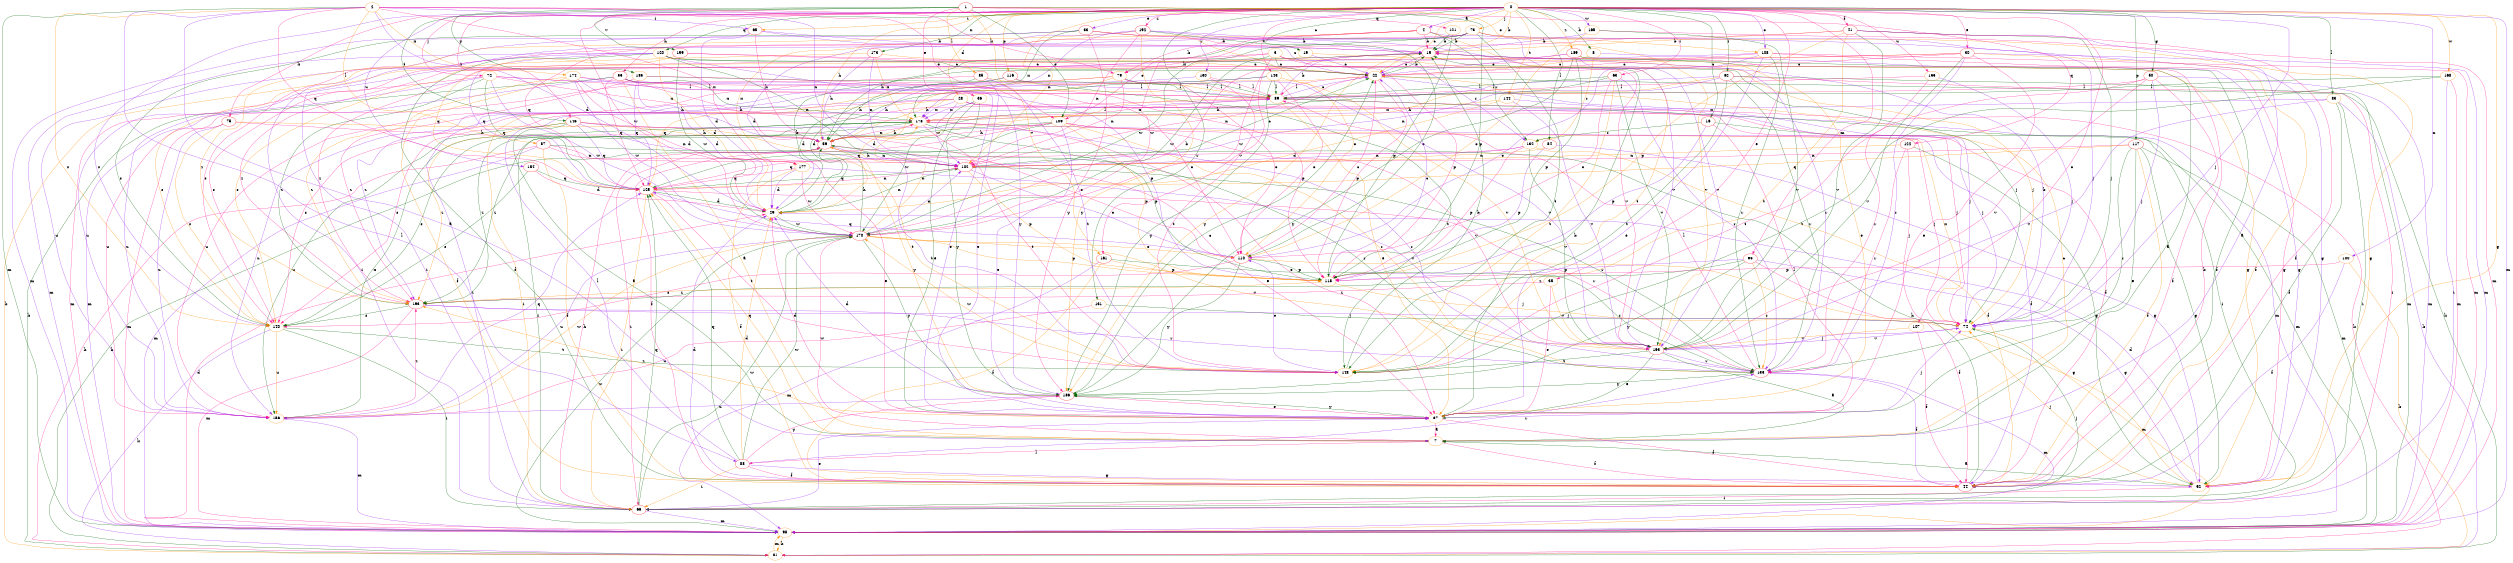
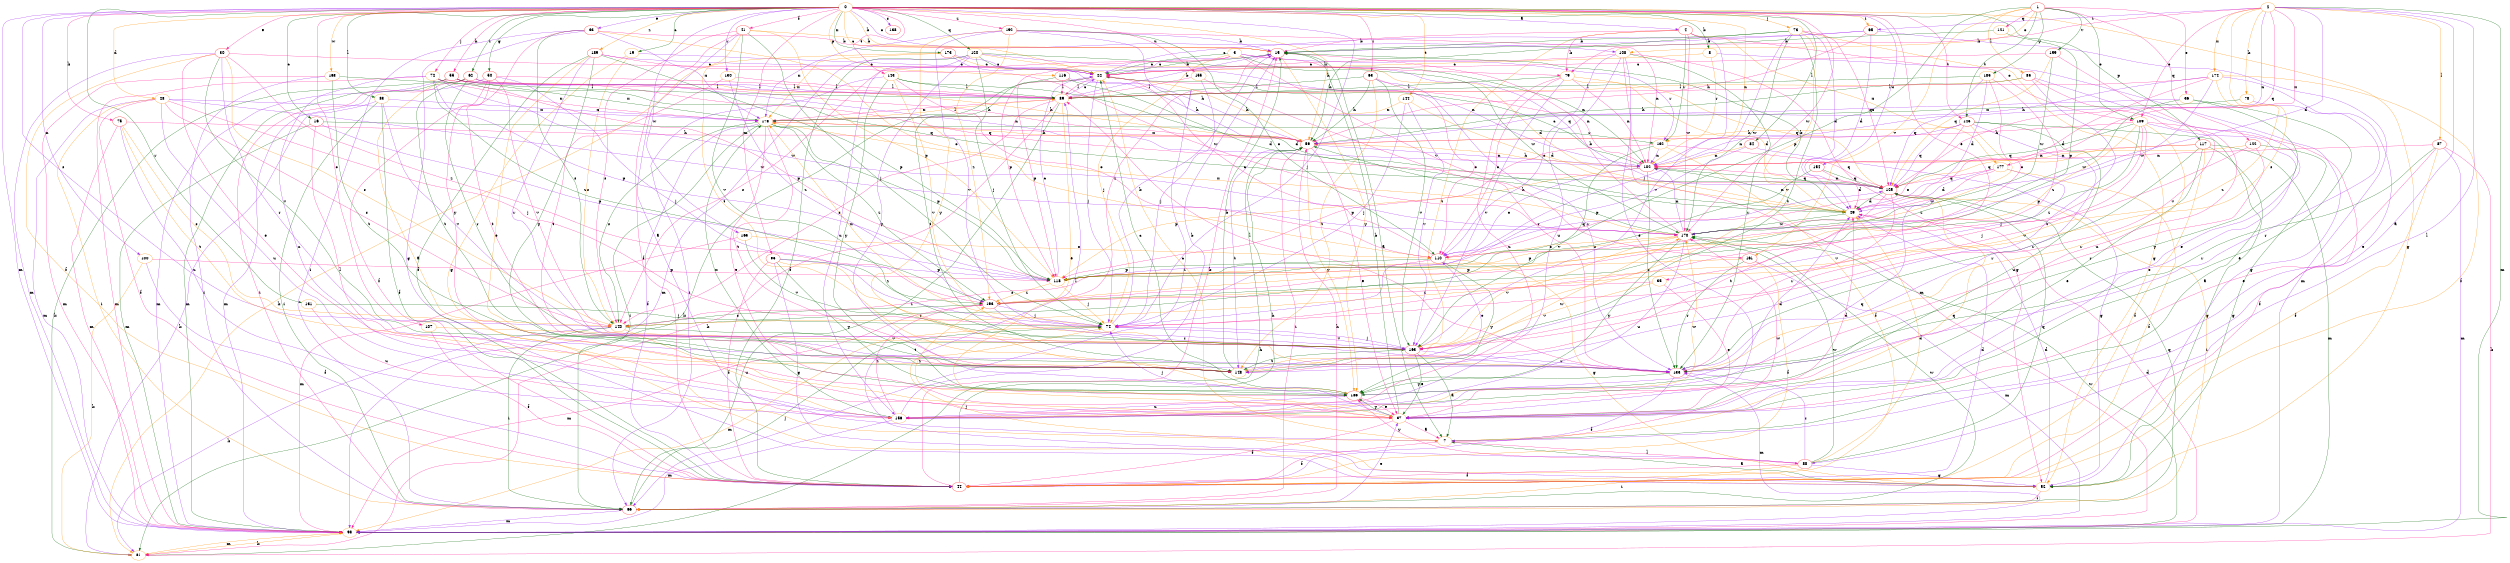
node "138": added
edge "165" -> "15": now "156" -> "15"
edge "33" -> "178": color darkgreen -> purple
node "78": added
edge "28" -> "102": now "28" -> "170"
